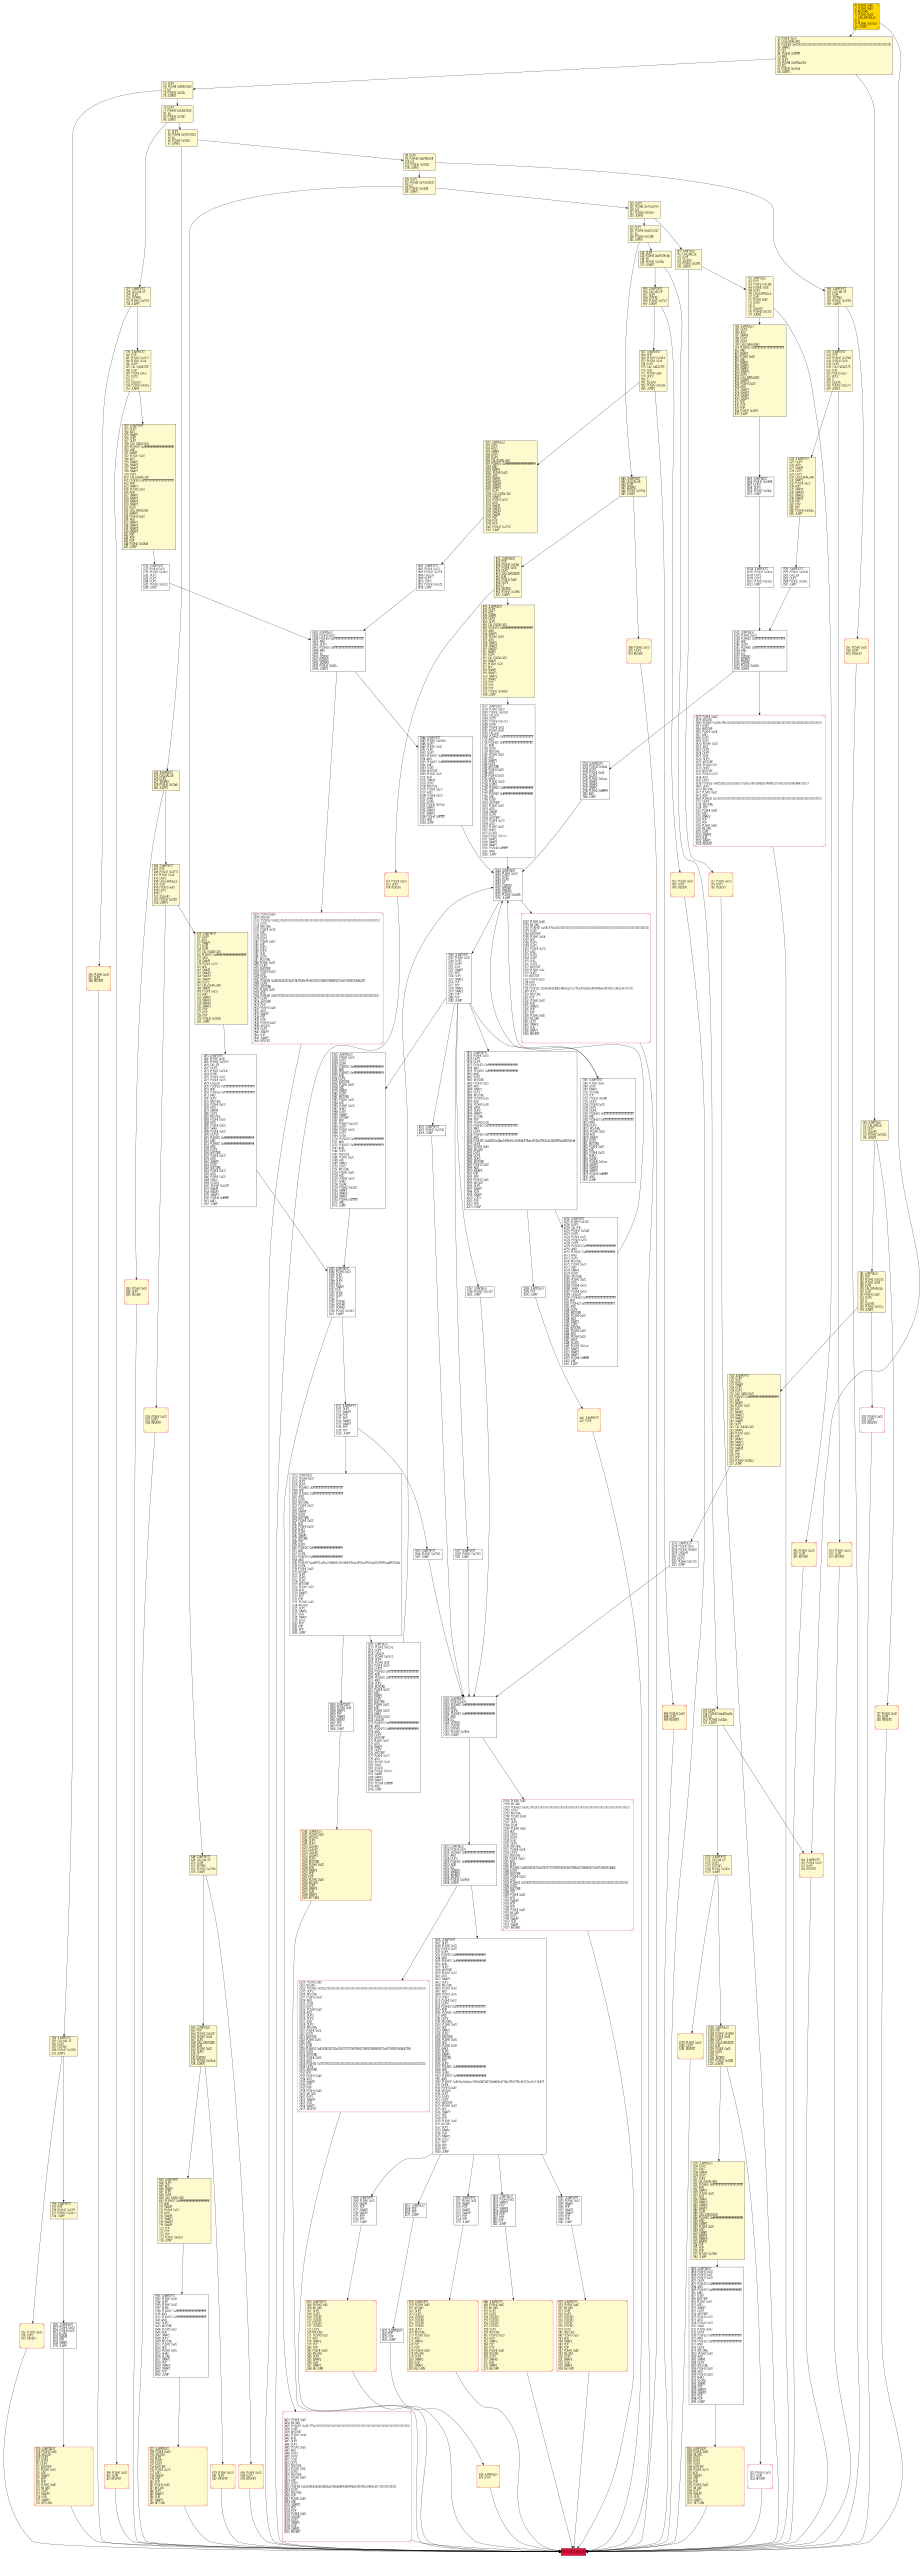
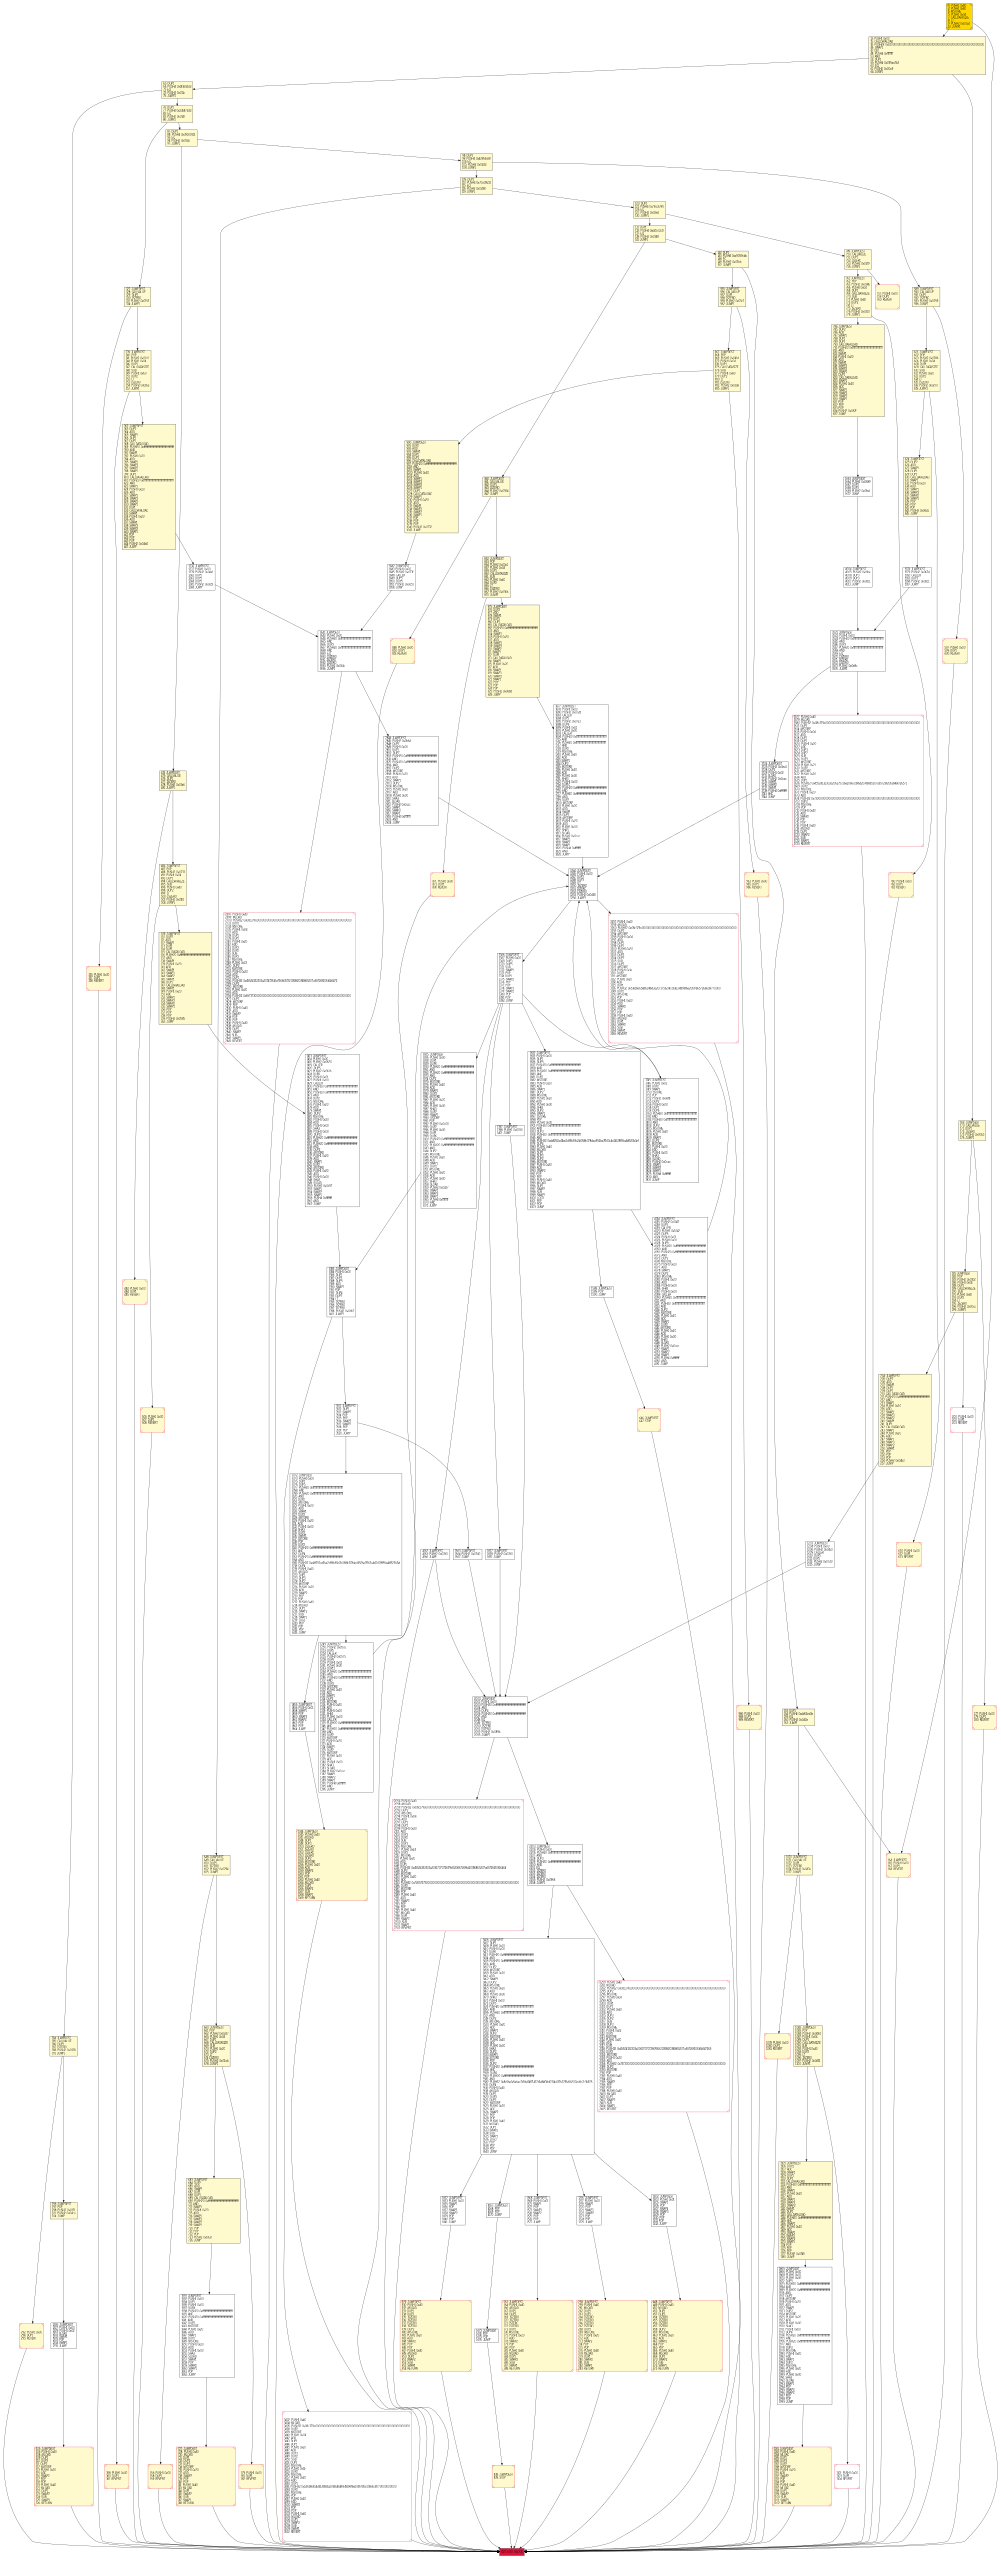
edge "757: PUSH1 0x00 759: DUP1 760: REVERT" -> "4171: EXIT BLOCK": now "4162: JUMPDEST 4163: PUSH2 0x07d0 4166: JUMP" -> "4171: EXIT BLOCK"
